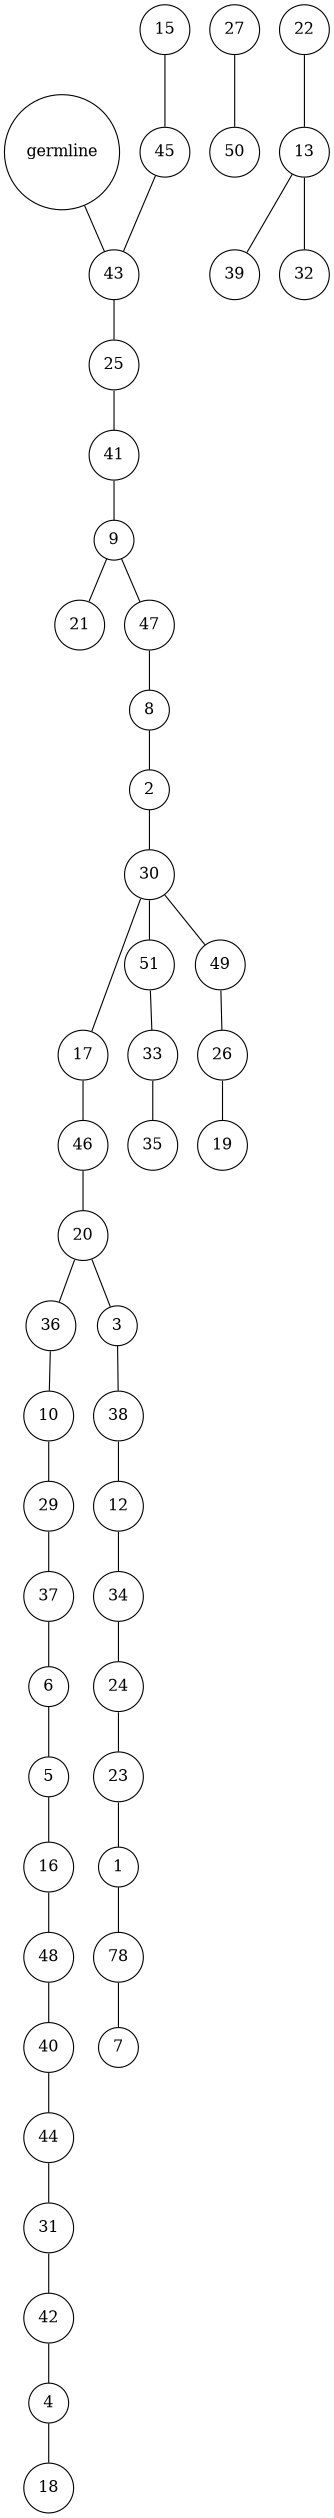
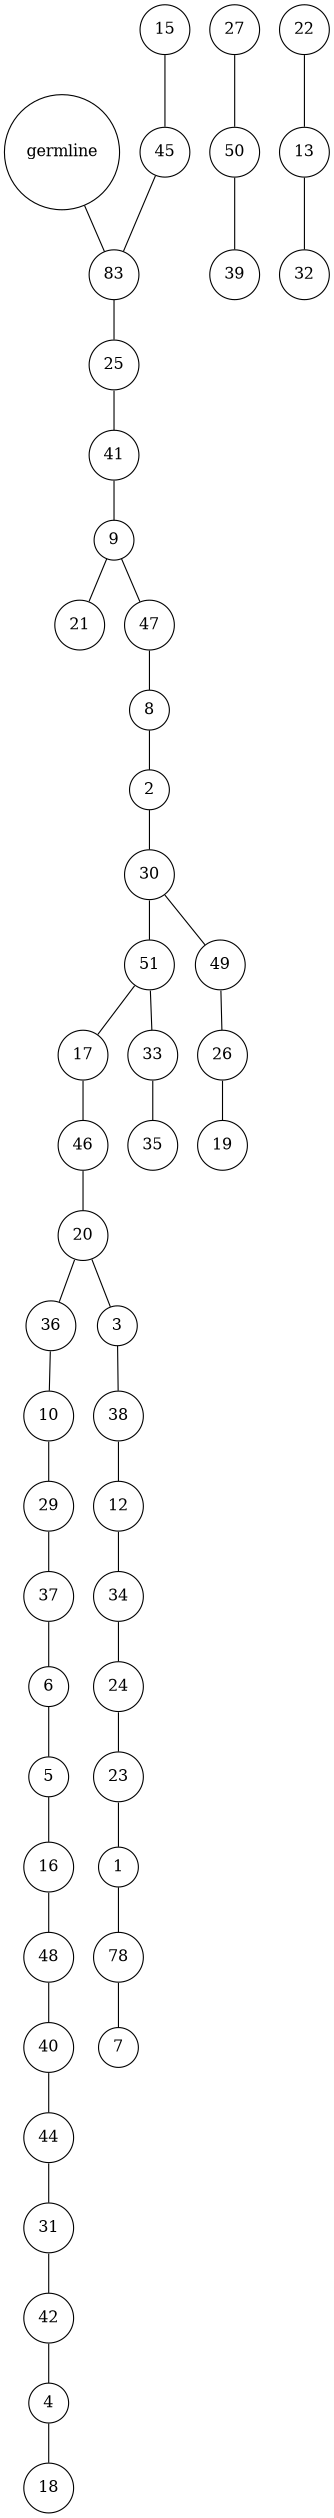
edge "13" -- "39": now "50" -- "39"
node "43": label "43" -> "83"
edge "30" -- "17": now "51" -- "17"
